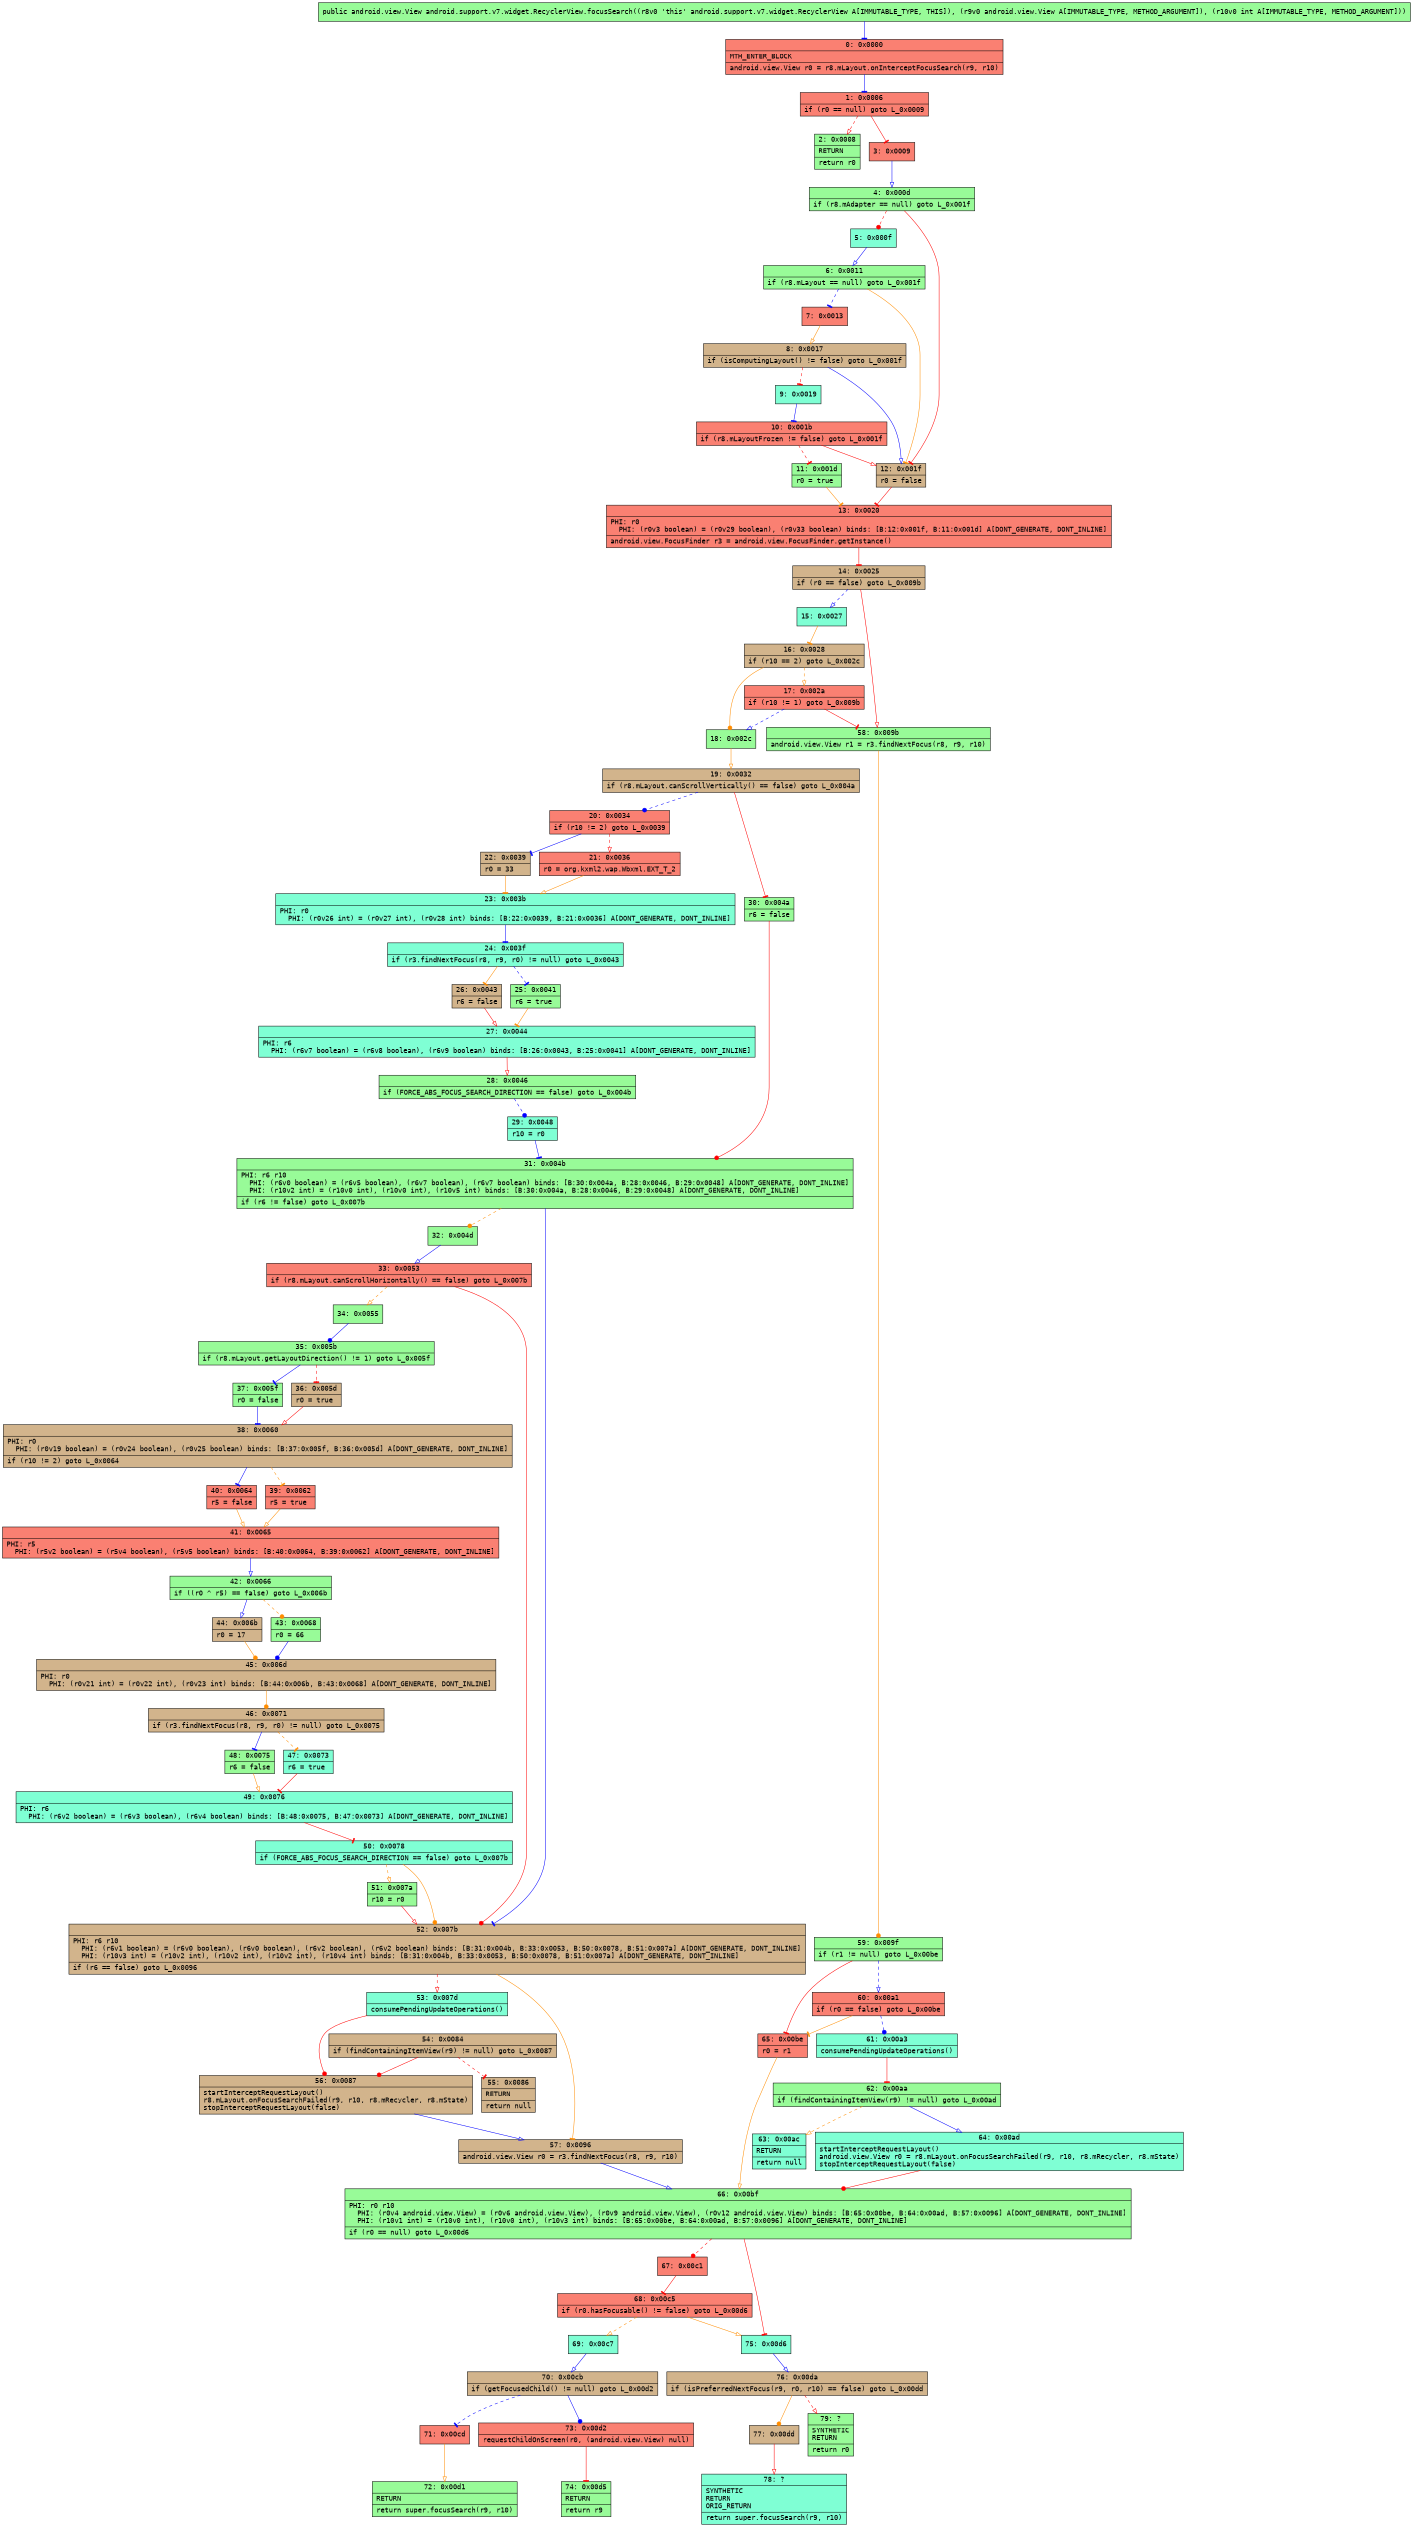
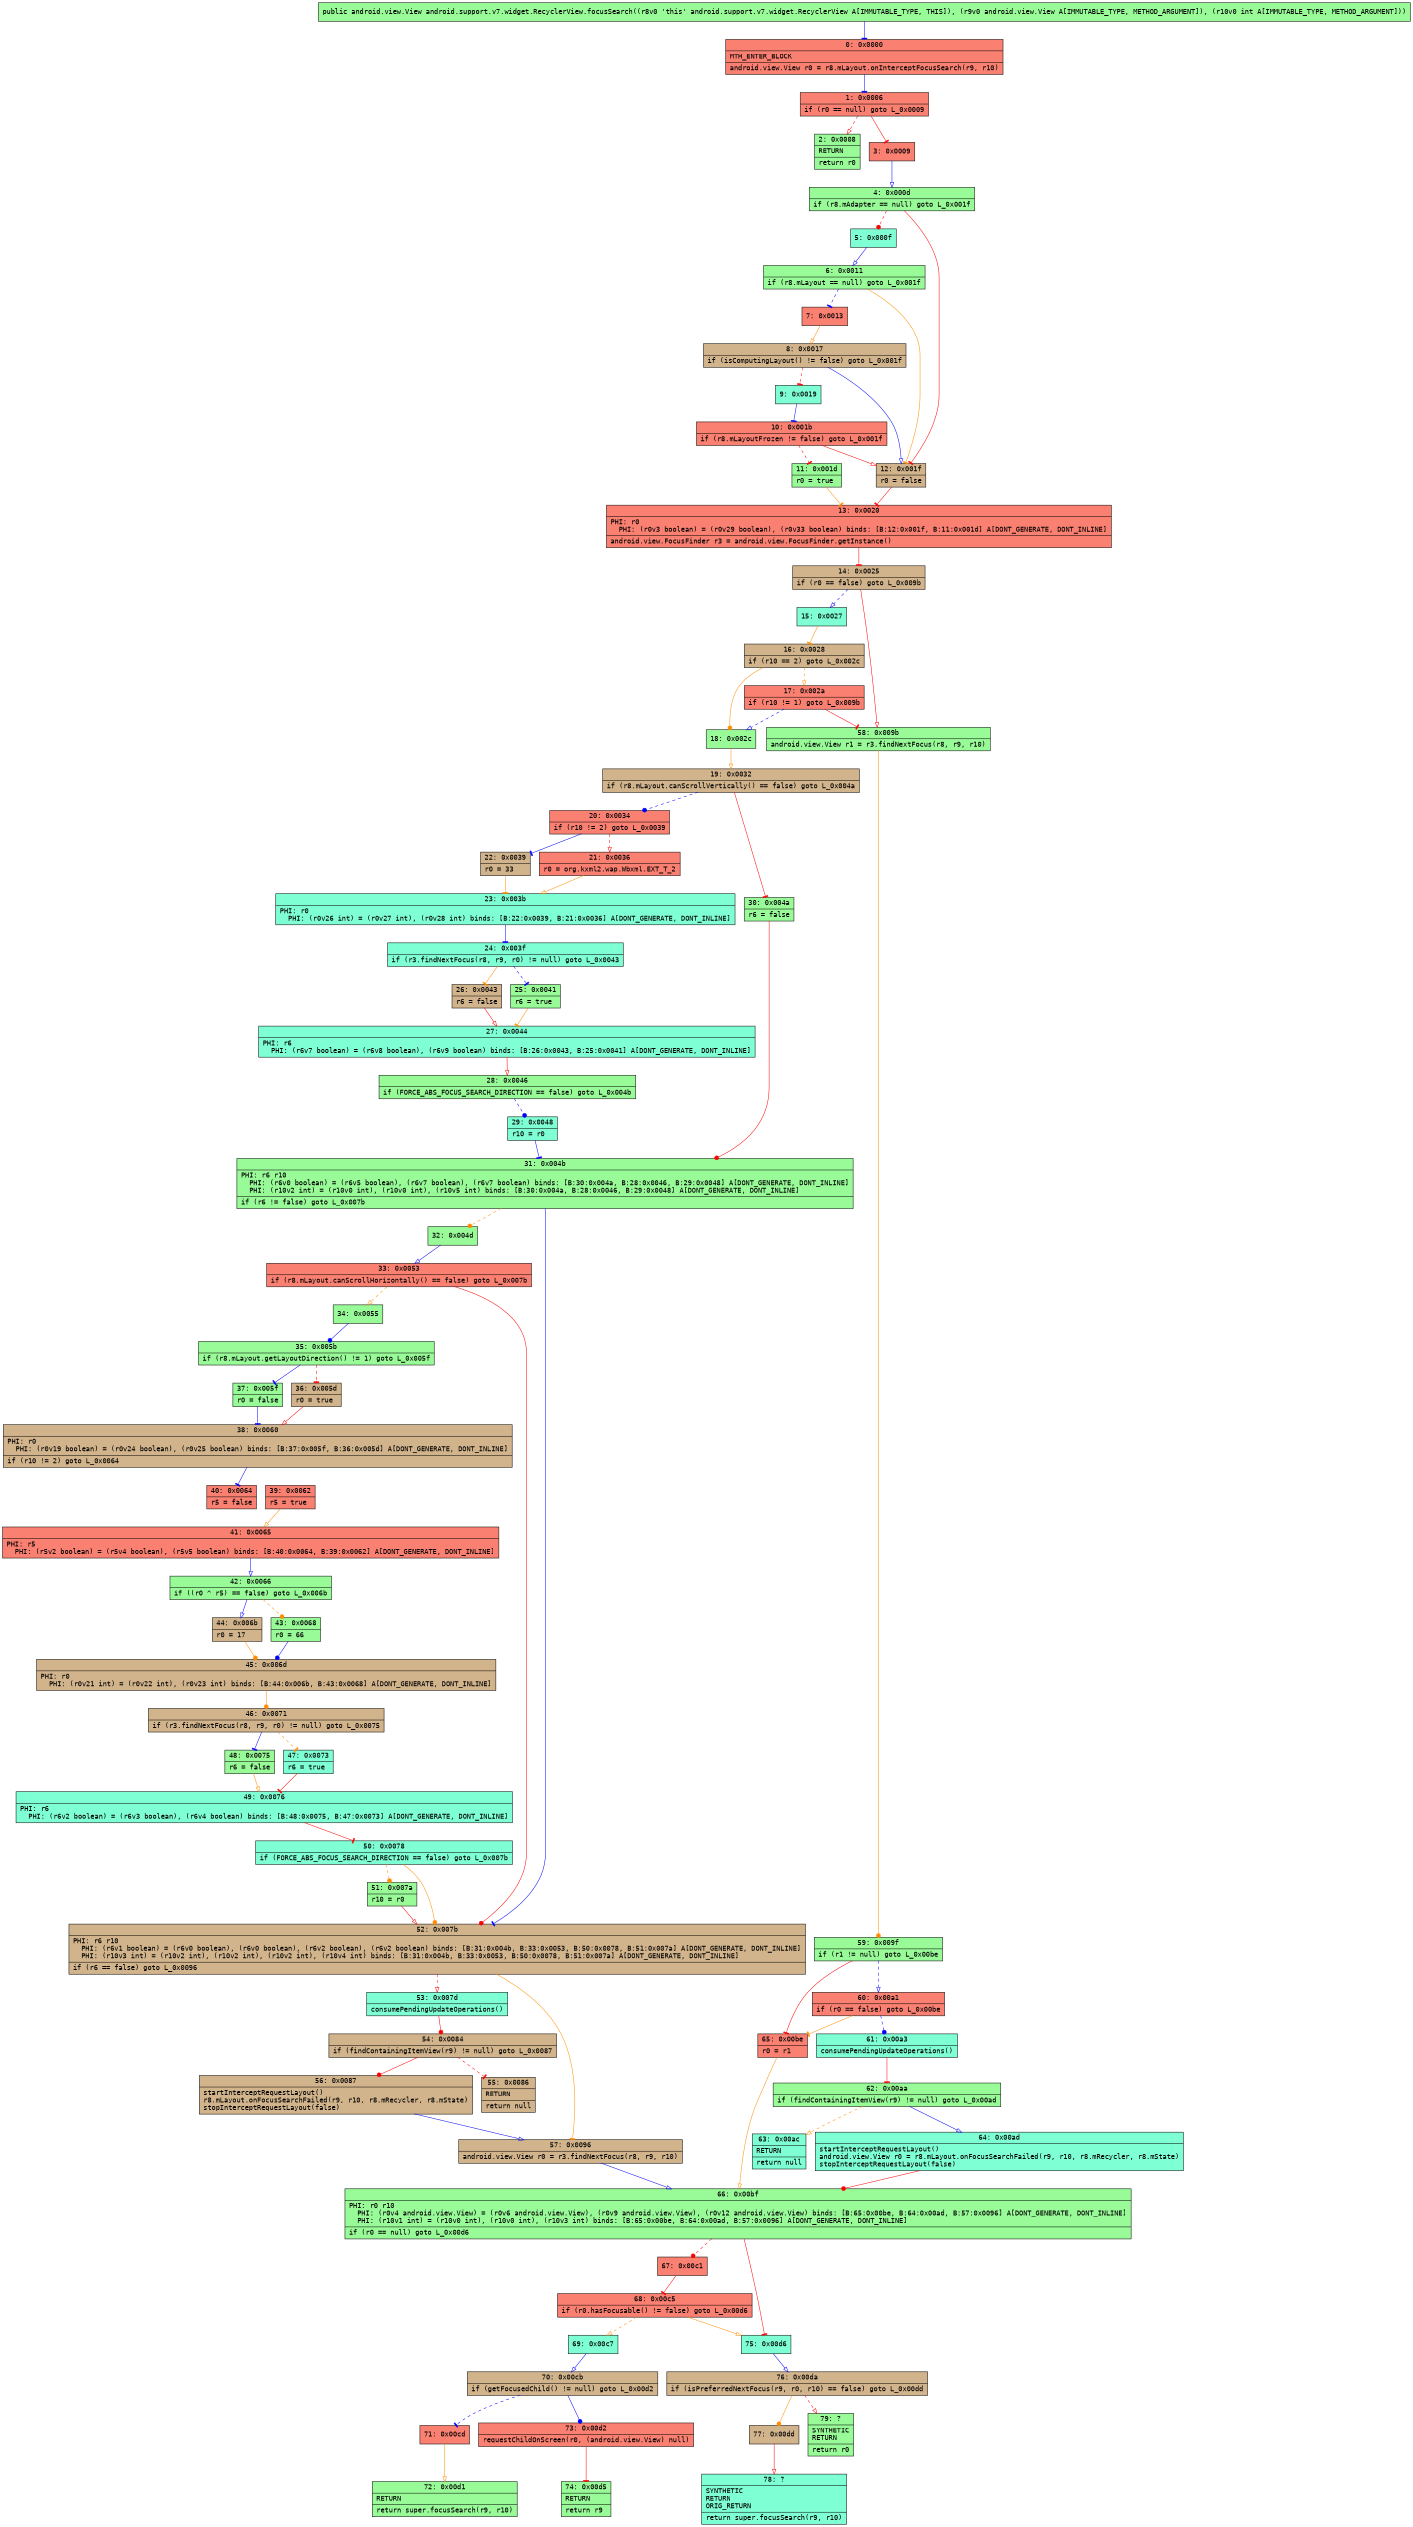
edge "38: 0x0060" -> "39: 0x0062": removed
edge "40: 0x0064" -> "41: 0x0065": removed
edge "50: 0x0078" -> "51: 0x007a": arrowhead onormal -> dot
edge "53: 0x007d" -> "56: 0x0087": now "53: 0x007d" -> "54: 0x0084"
